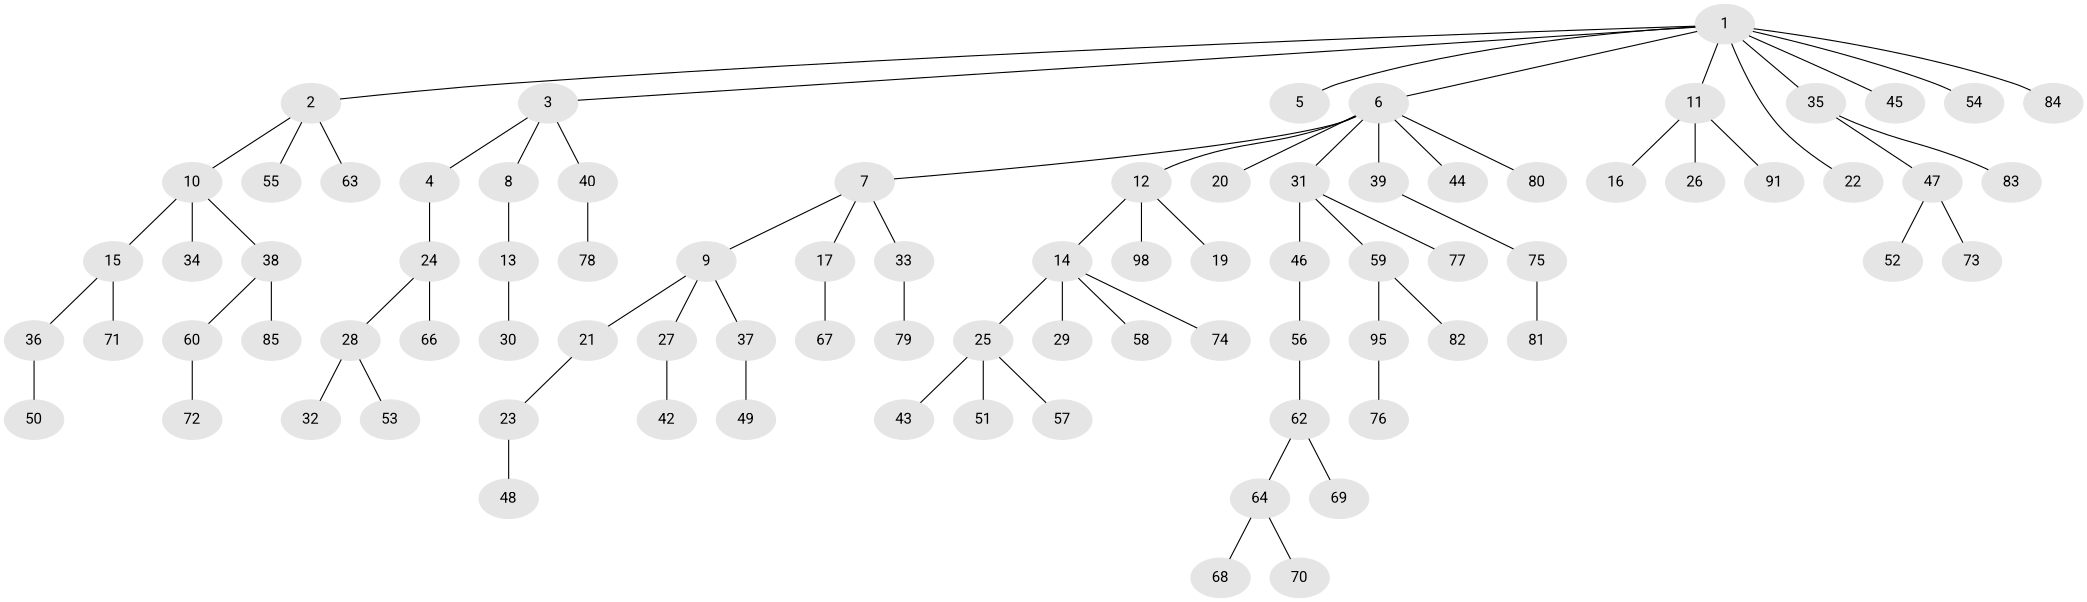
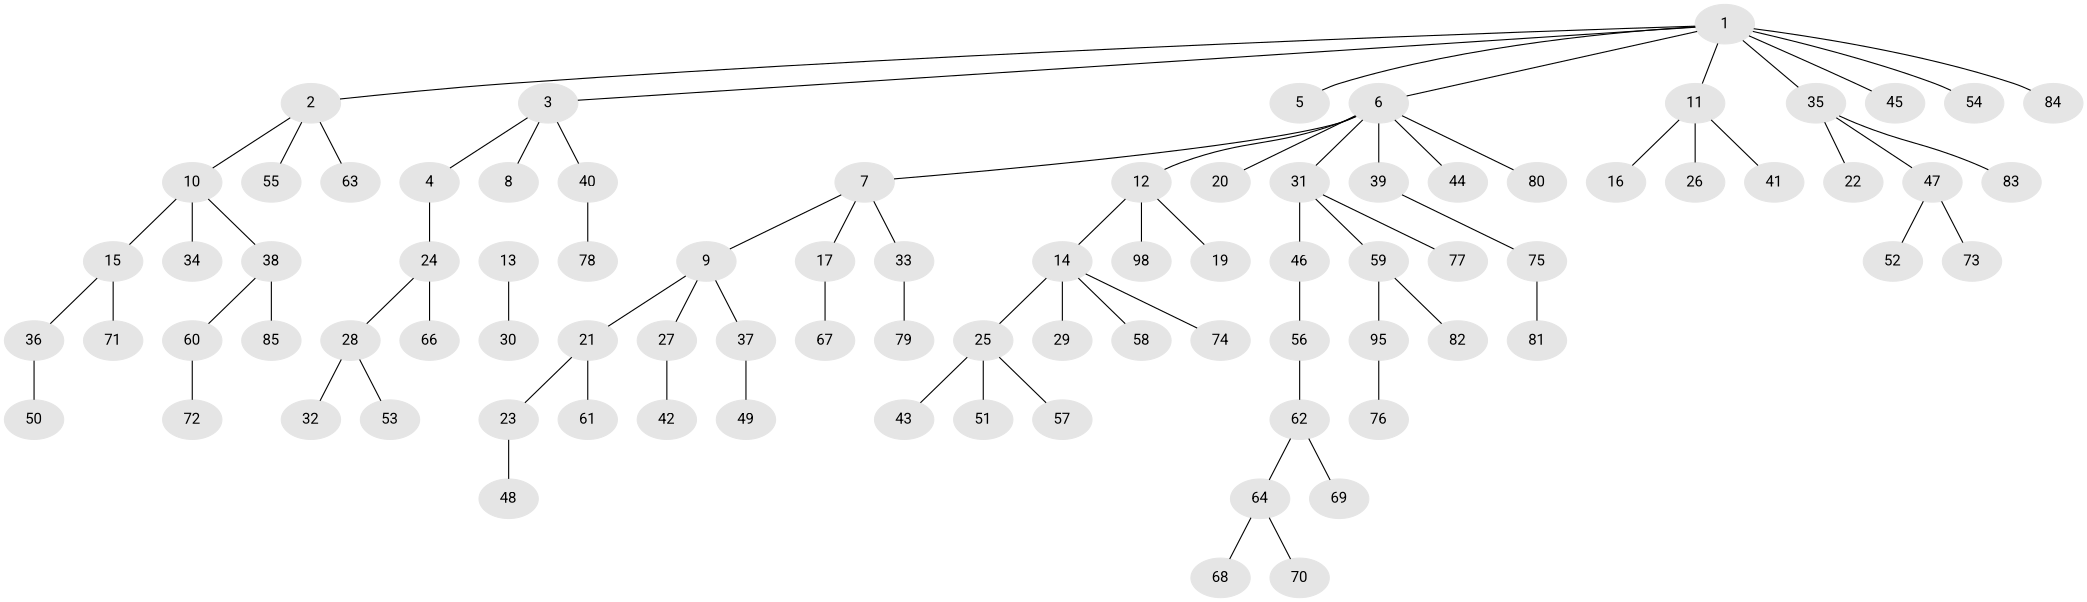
edge "1" -- "22": now "35" -- "22"
node "91": label "91" -> "41"
edge "8" -- "13": removed
node "61": added
